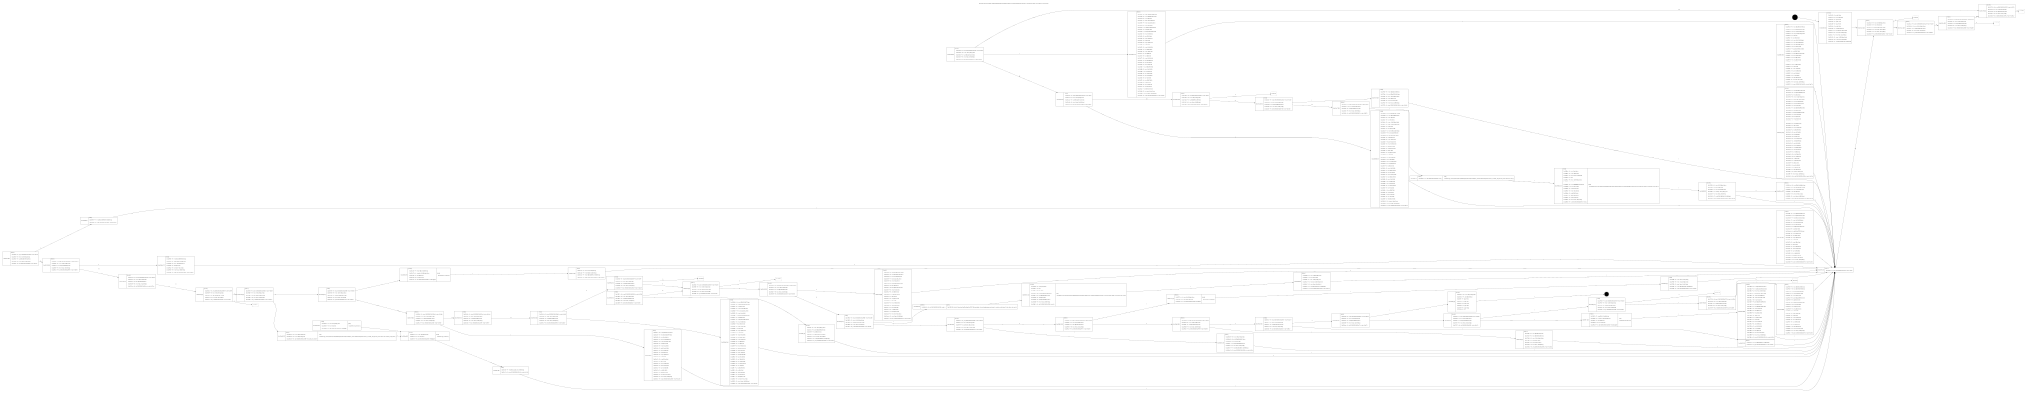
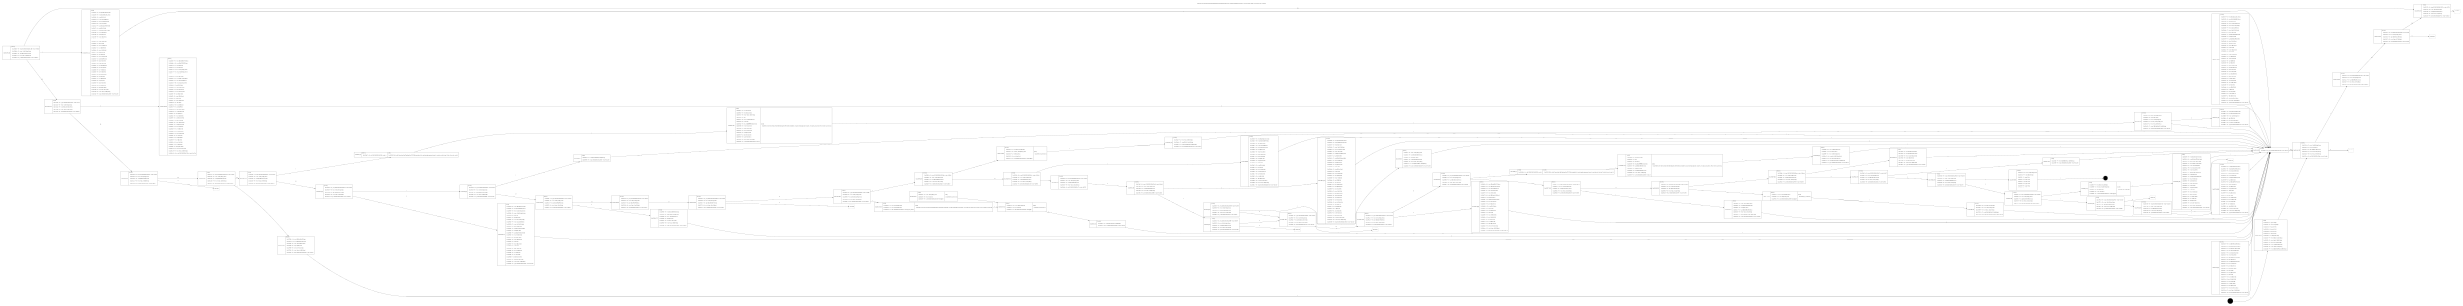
node "0x401500 [25]": added
